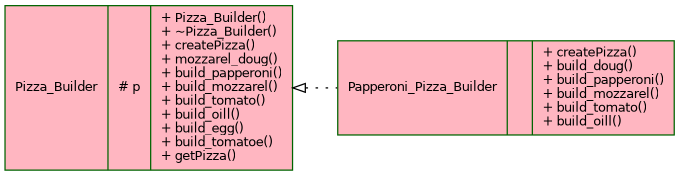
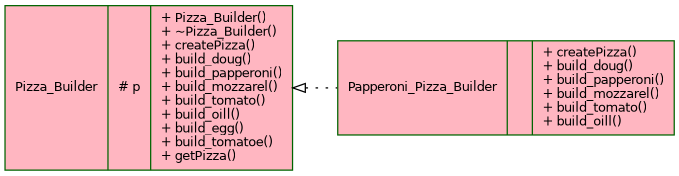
node "Pizza_Builder": text "+ mozzarel_doug()" -> "+ build_doug()"
